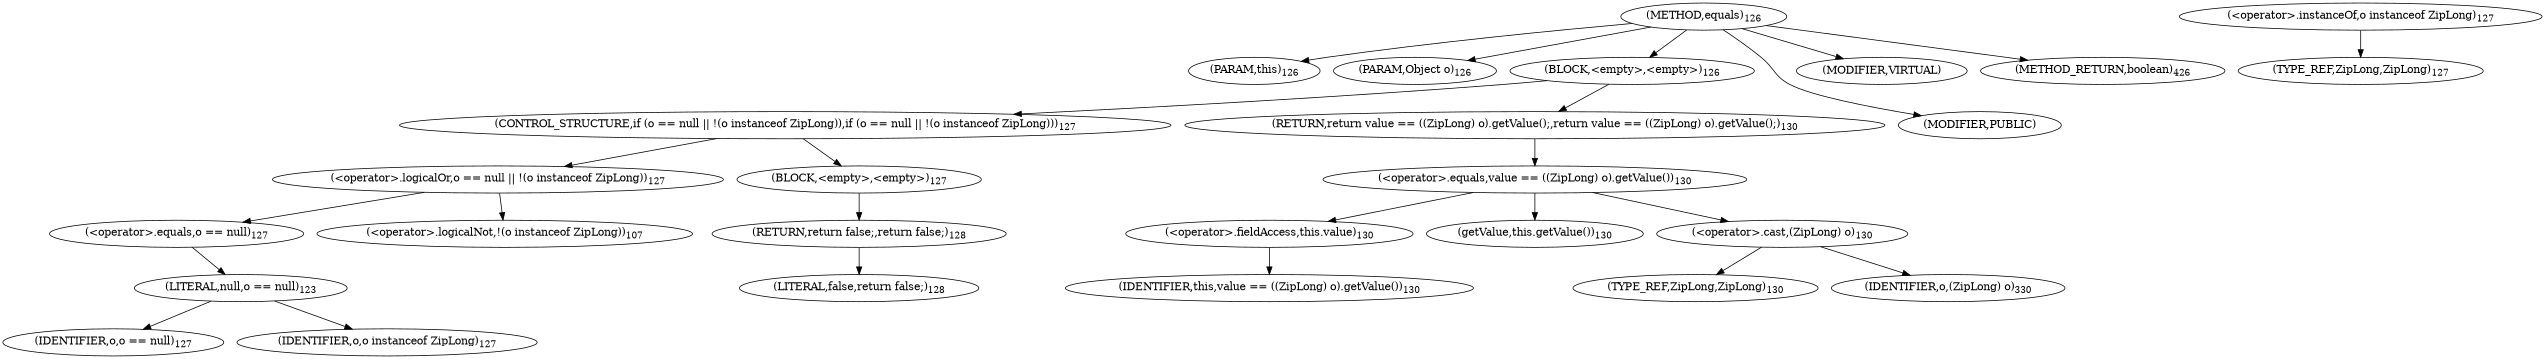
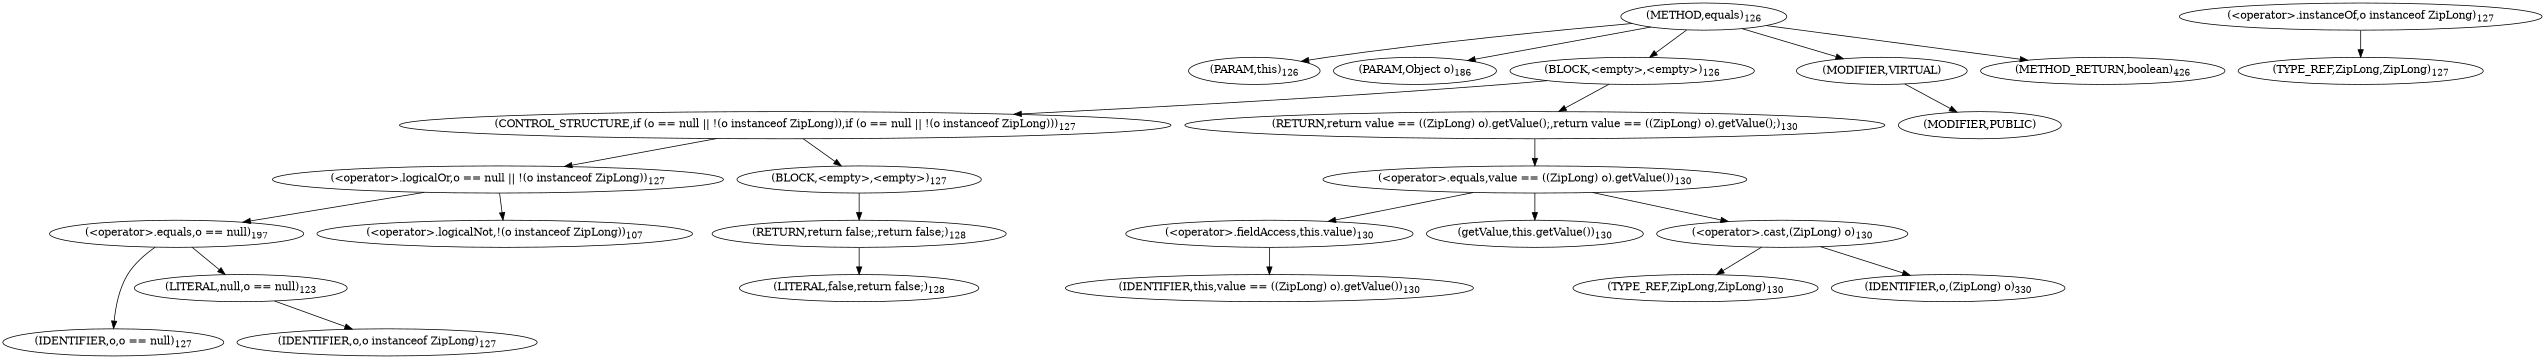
node "(PARAM,Object o)": text "126" -> "186"
edge "(METHOD,equals)" -> "(MODIFIER,PUBLIC)": now "(MODIFIER,VIRTUAL)" -> "(MODIFIER,PUBLIC)"
node "(<operator>.equals,o == null)": text "127" -> "197"
edge "(LITERAL,null,o == null)" -> "(IDENTIFIER,o,o == null)": now "(<operator>.equals,o == null)" -> "(IDENTIFIER,o,o == null)"
